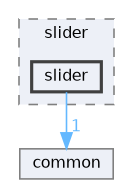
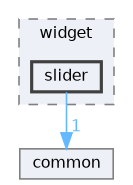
cluster "slider": label "slider" -> "widget"
